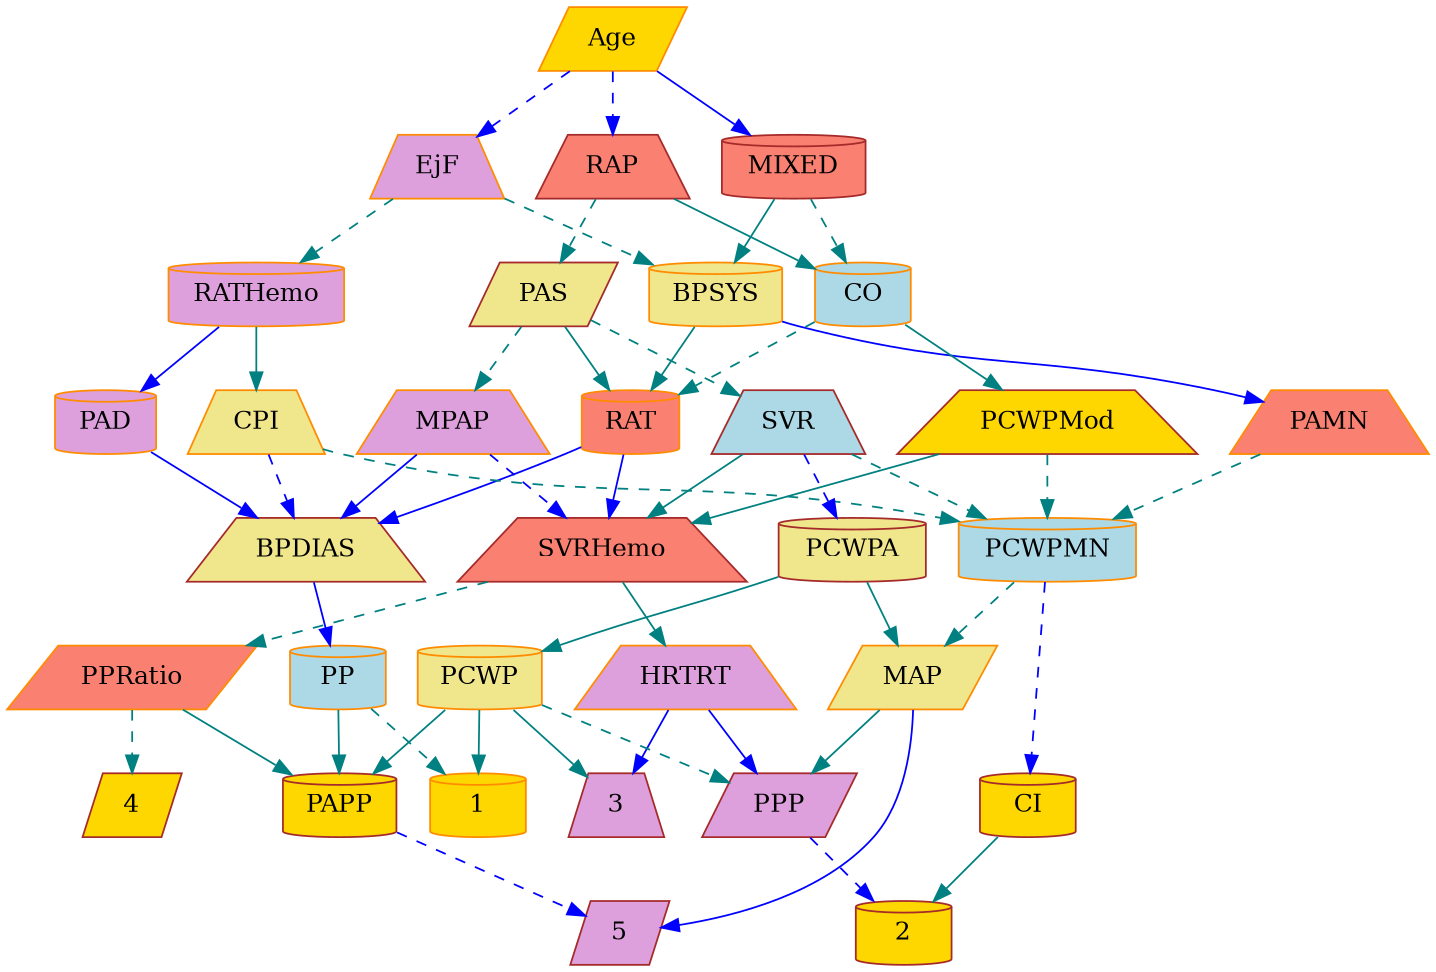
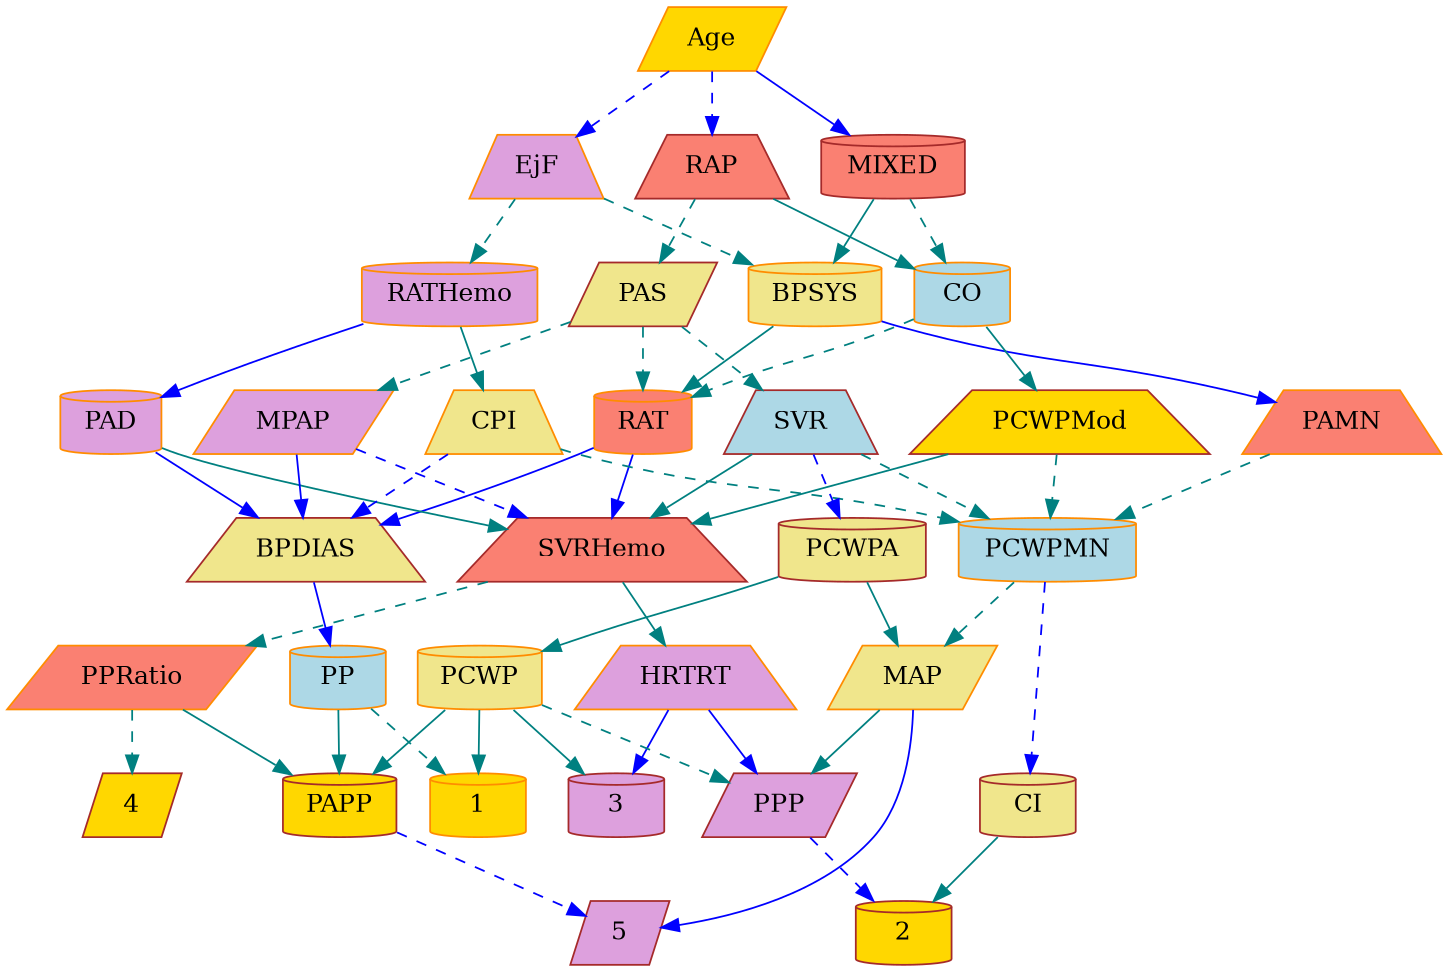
edge "PAS" -> "RAT": style solid -> dashed
node "MPAP": shape trapezium -> parallelogram
edge "PAD" -> "SVRHemo": added
node "3": shape trapezium -> cylinder
node "CI": fillcolor gold -> khaki
